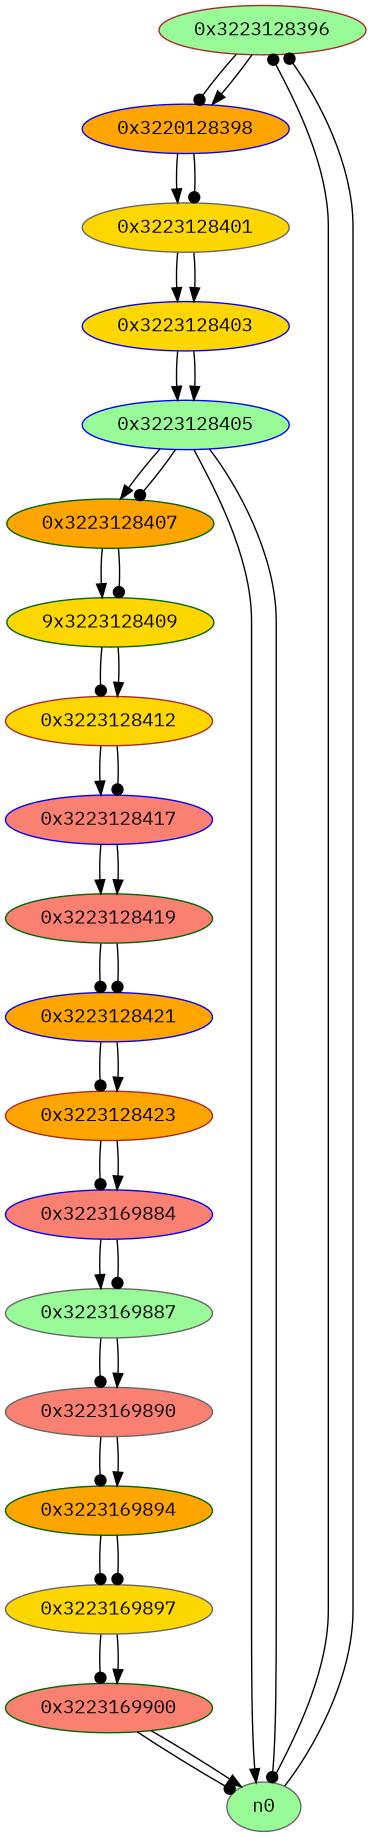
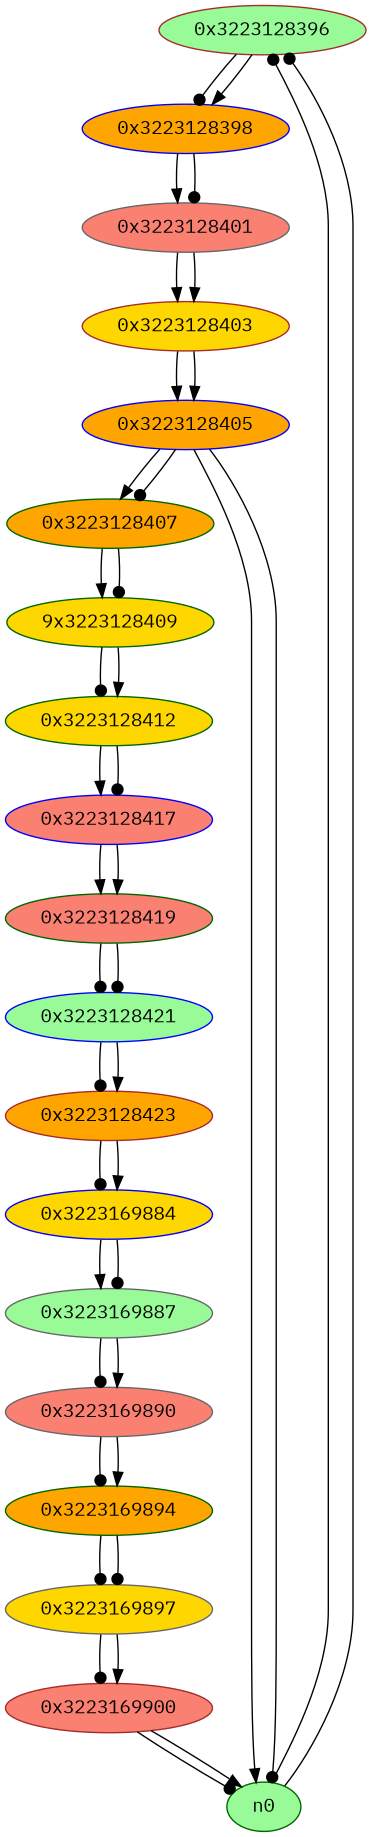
node "0x3220128398": label "0x3220128398" -> "0x3223128398"
node "0x3223128401": fillcolor gold -> salmon
node "0x3223128403": color blue -> brown
node "0x3223128405": fillcolor palegreen -> orange
node "0x3223128412": color brown -> darkgreen
node "0x3223128421": fillcolor orange -> palegreen
node "0x3223169884": fillcolor salmon -> gold
node "0x3223169900": color darkgreen -> brown
node "n0": color gray40 -> darkgreen
